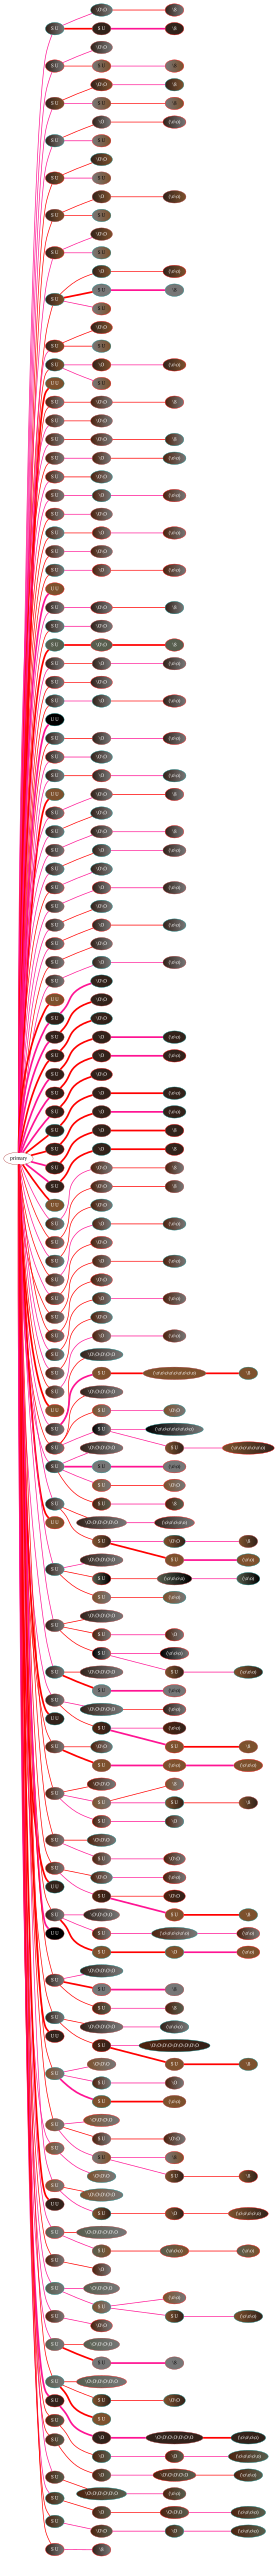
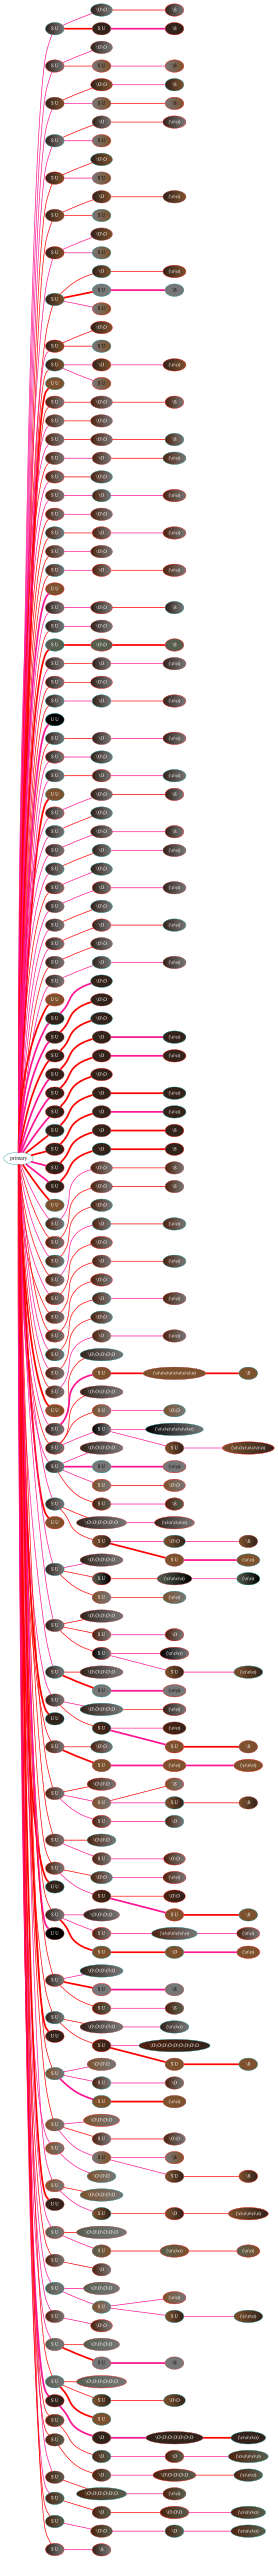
node "primary": color brown -> teal
